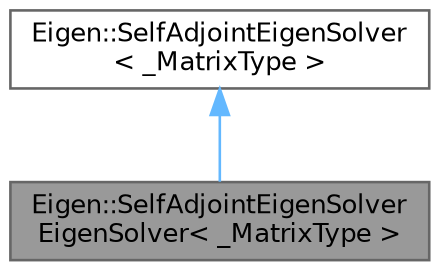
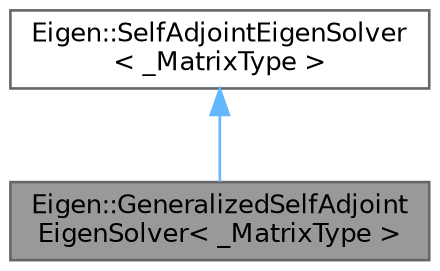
node "Eigen::SelfAdjointEigenSolver EigenSolver< _MatrixType >": label "Eigen::SelfAdjointEigenSolver EigenSolver< _MatrixType >" -> "Eigen::GeneralizedSelfAdjoint EigenSolver< _MatrixType >"
